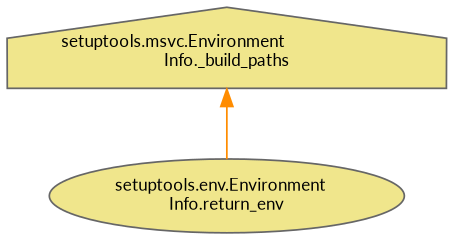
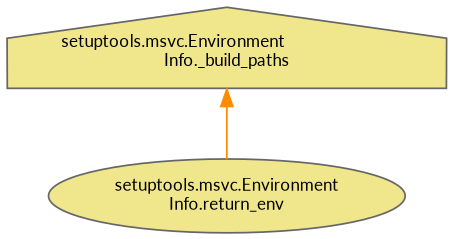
node "setuptools.env.Environment Info.return_env": label "setuptools.env.Environment Info.return_env" -> "setuptools.msvc.Environment Info.return_env"
